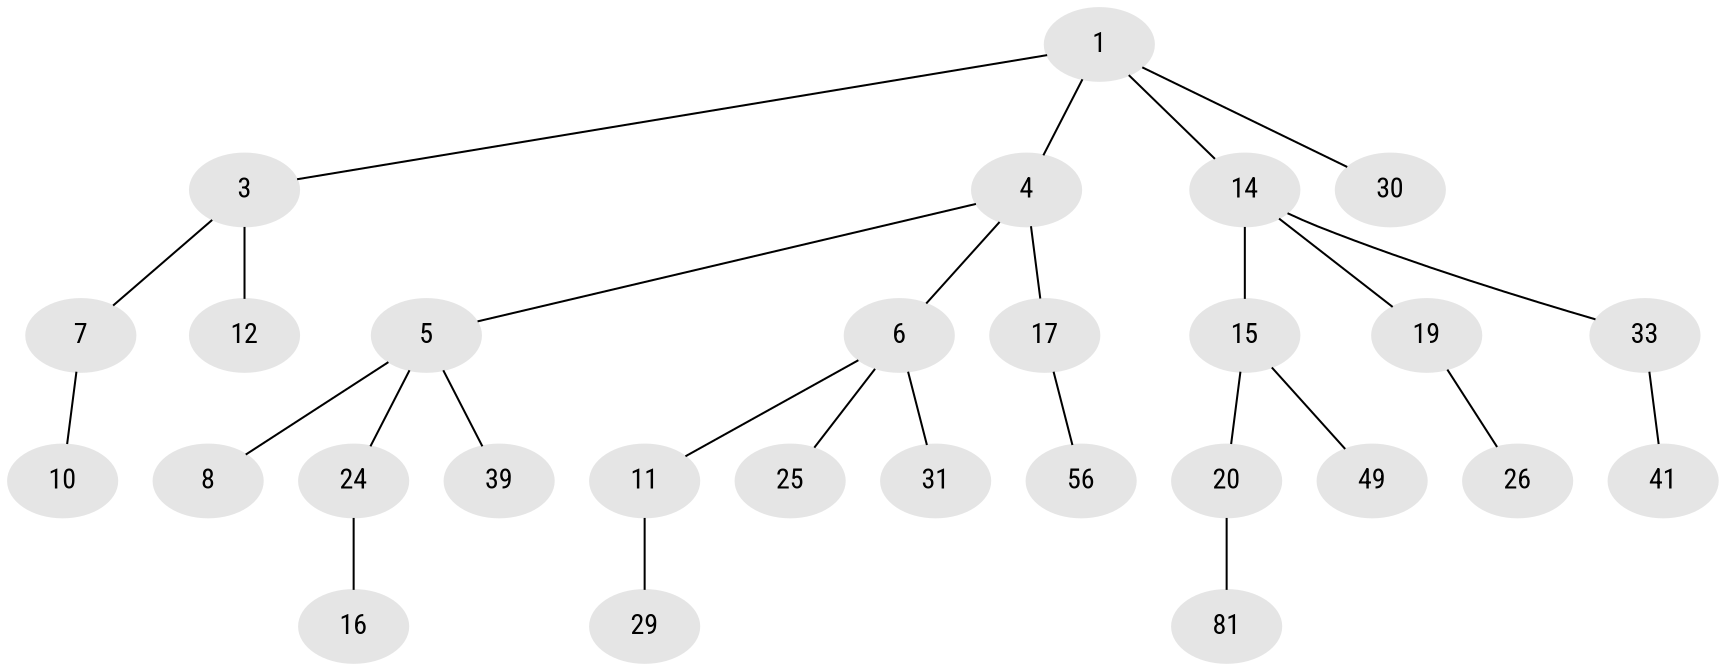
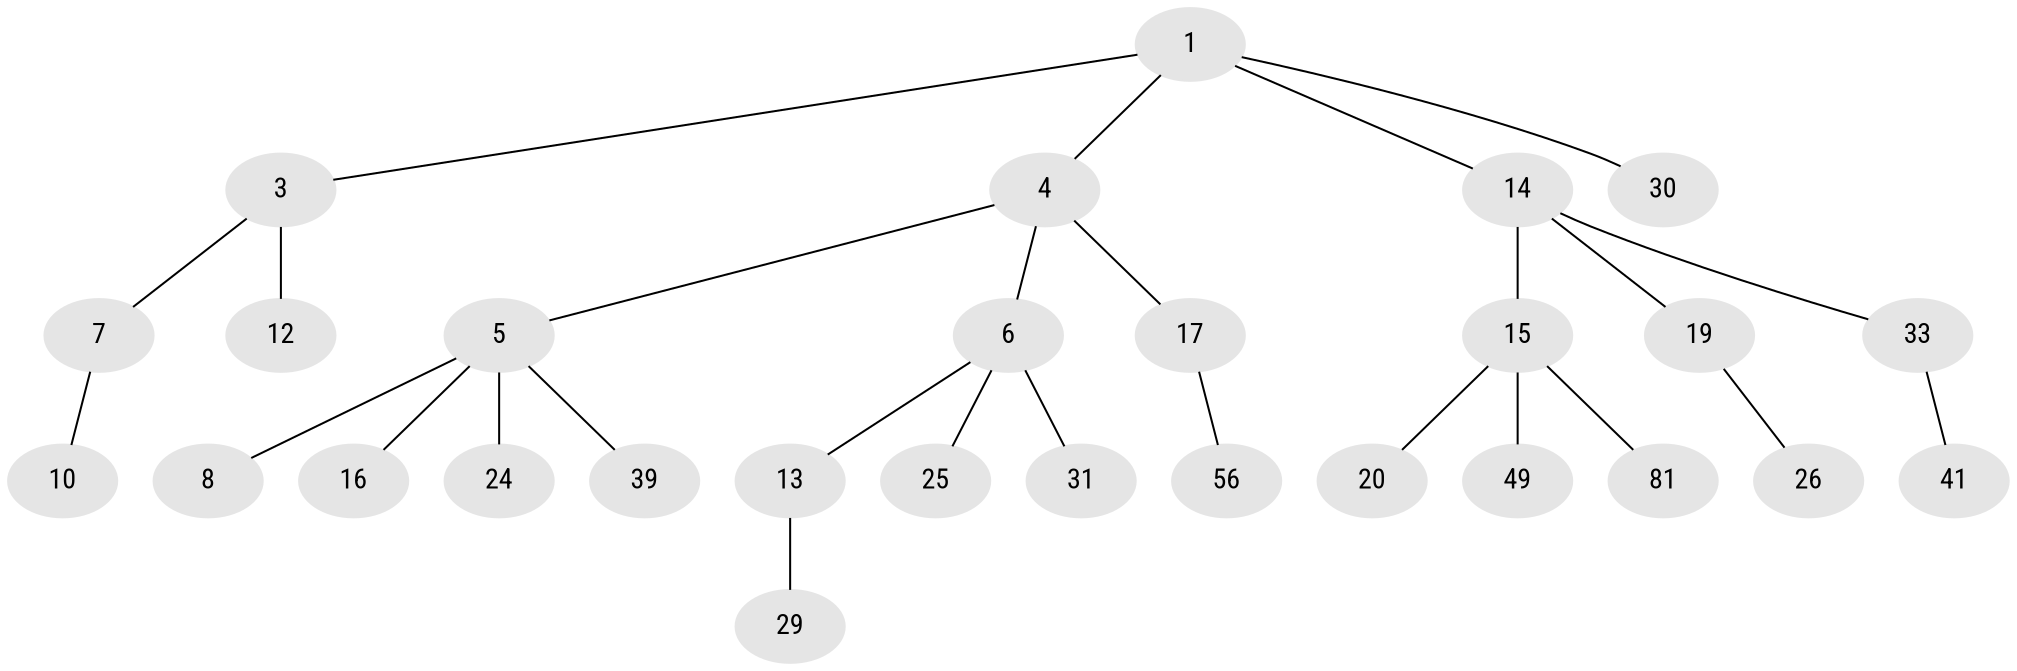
node "11": label "11" -> "13"
edge "24" -- "16": now "5" -- "16"
edge "20" -- "81": now "15" -- "81"
